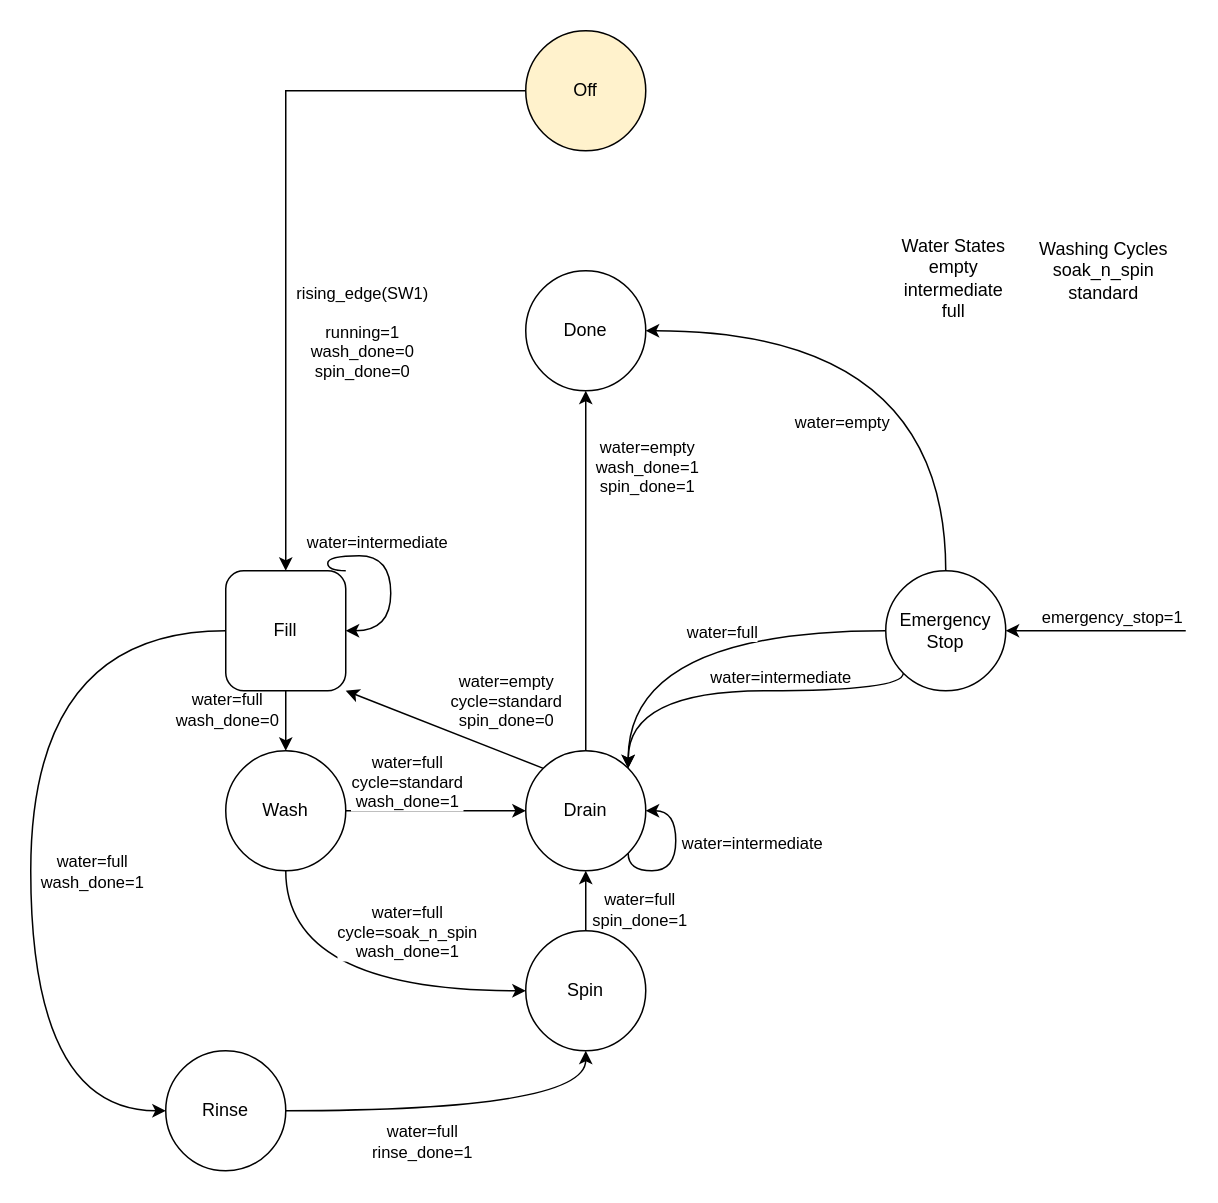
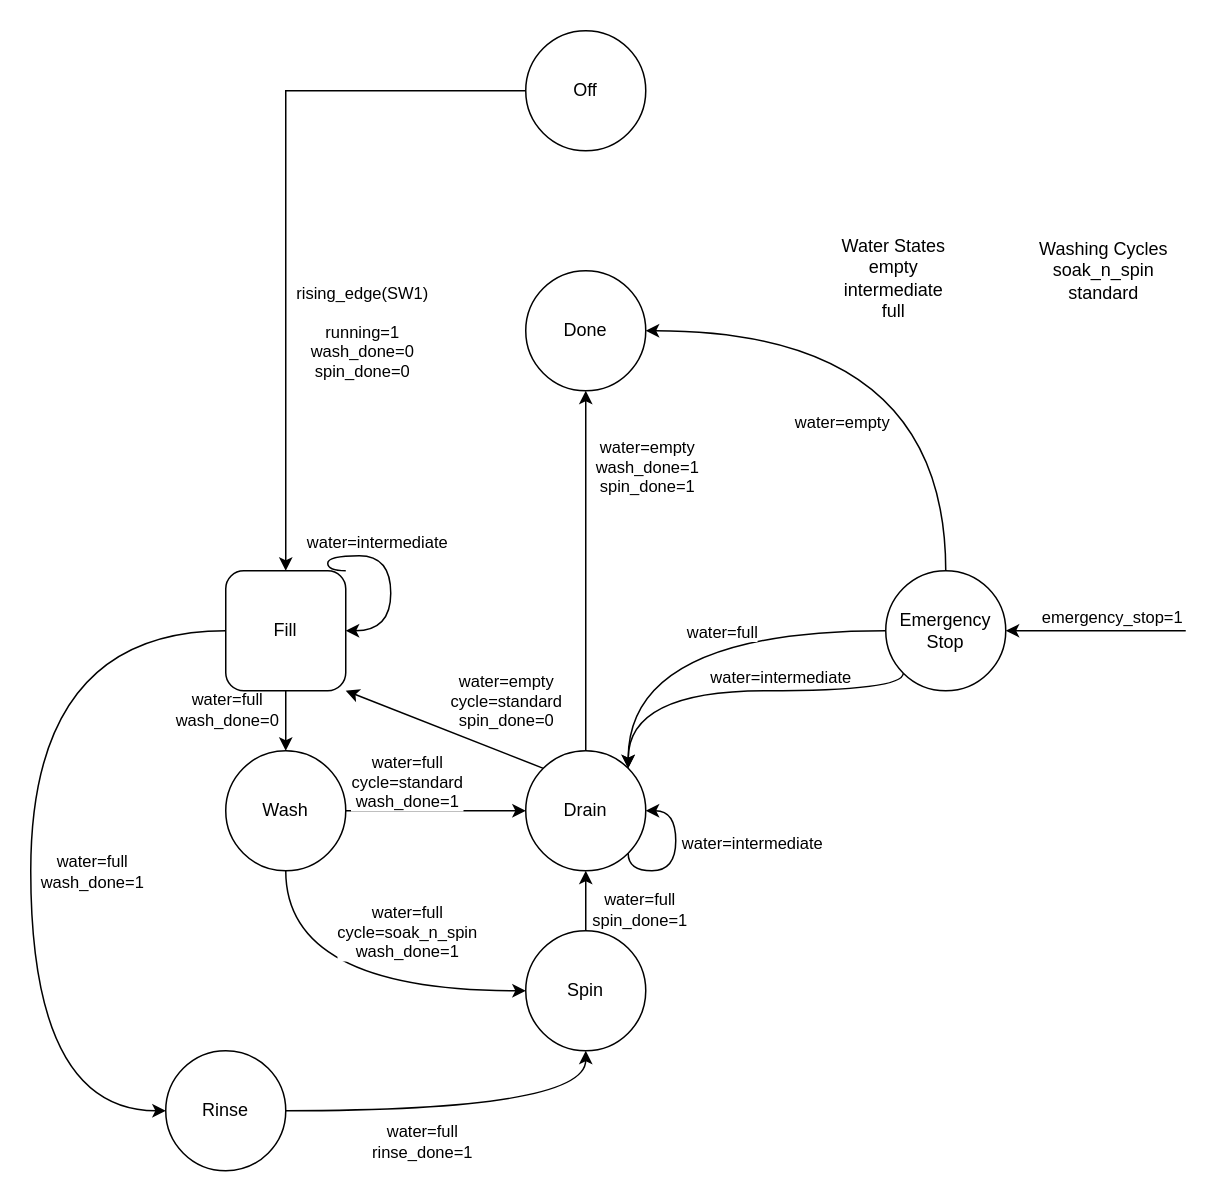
node "Off": fillcolor #fff2cc -> #ffffff
node "Water States empty intermediate full": moved (953, 278) -> (893, 278)
